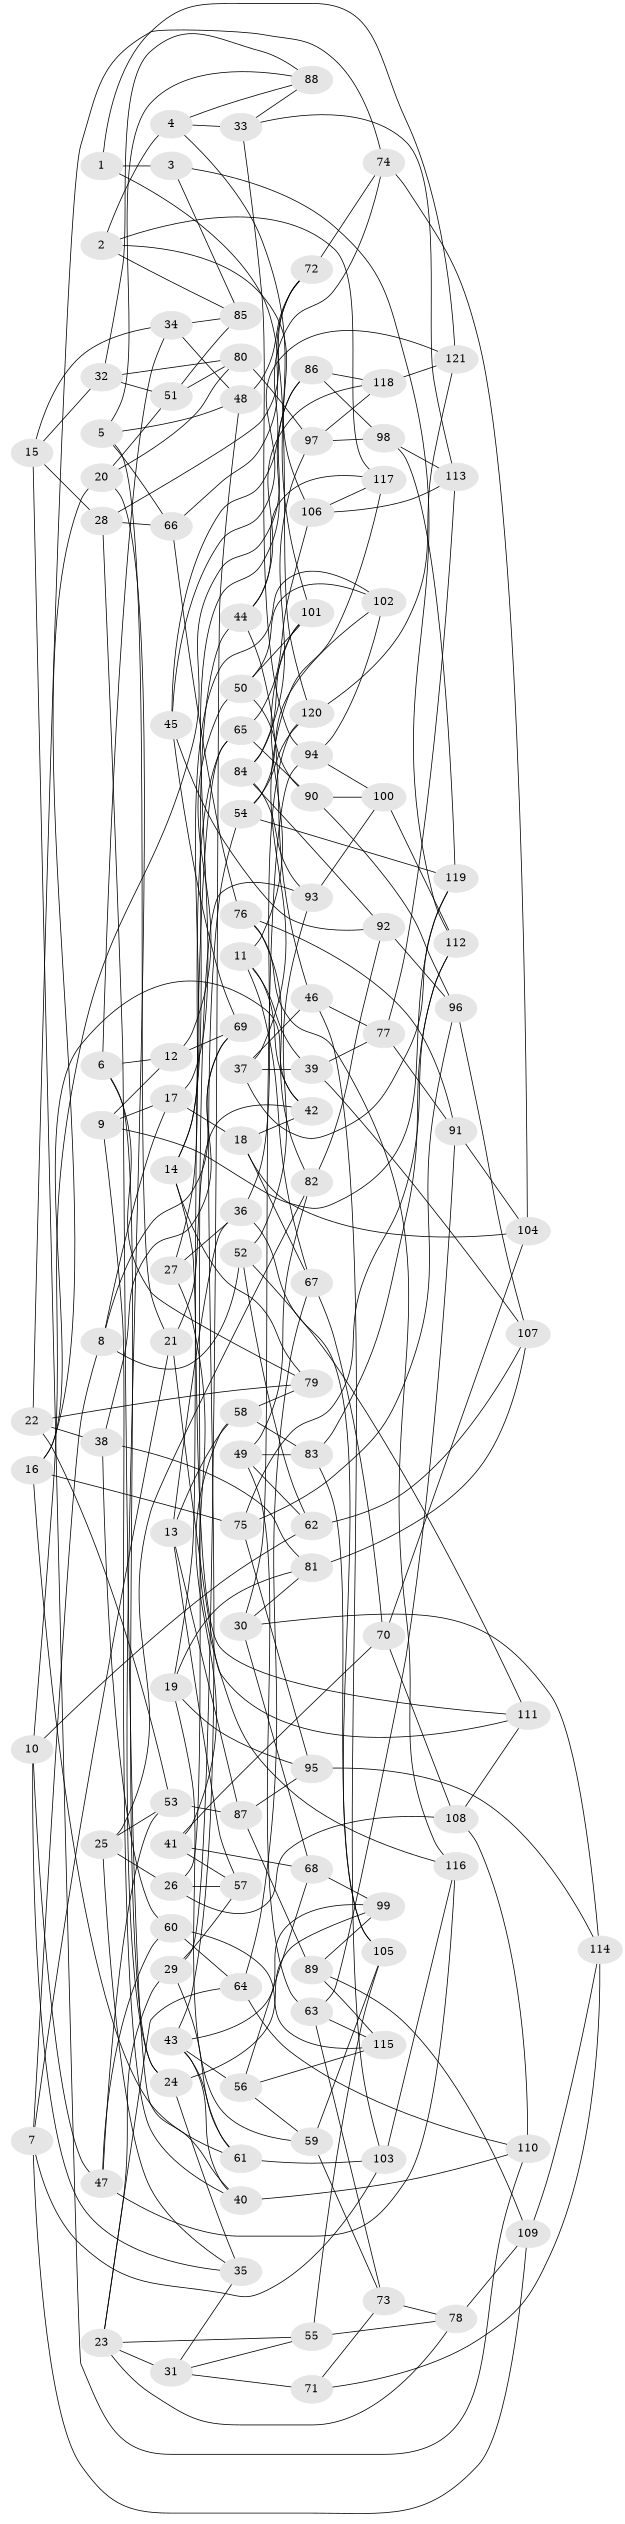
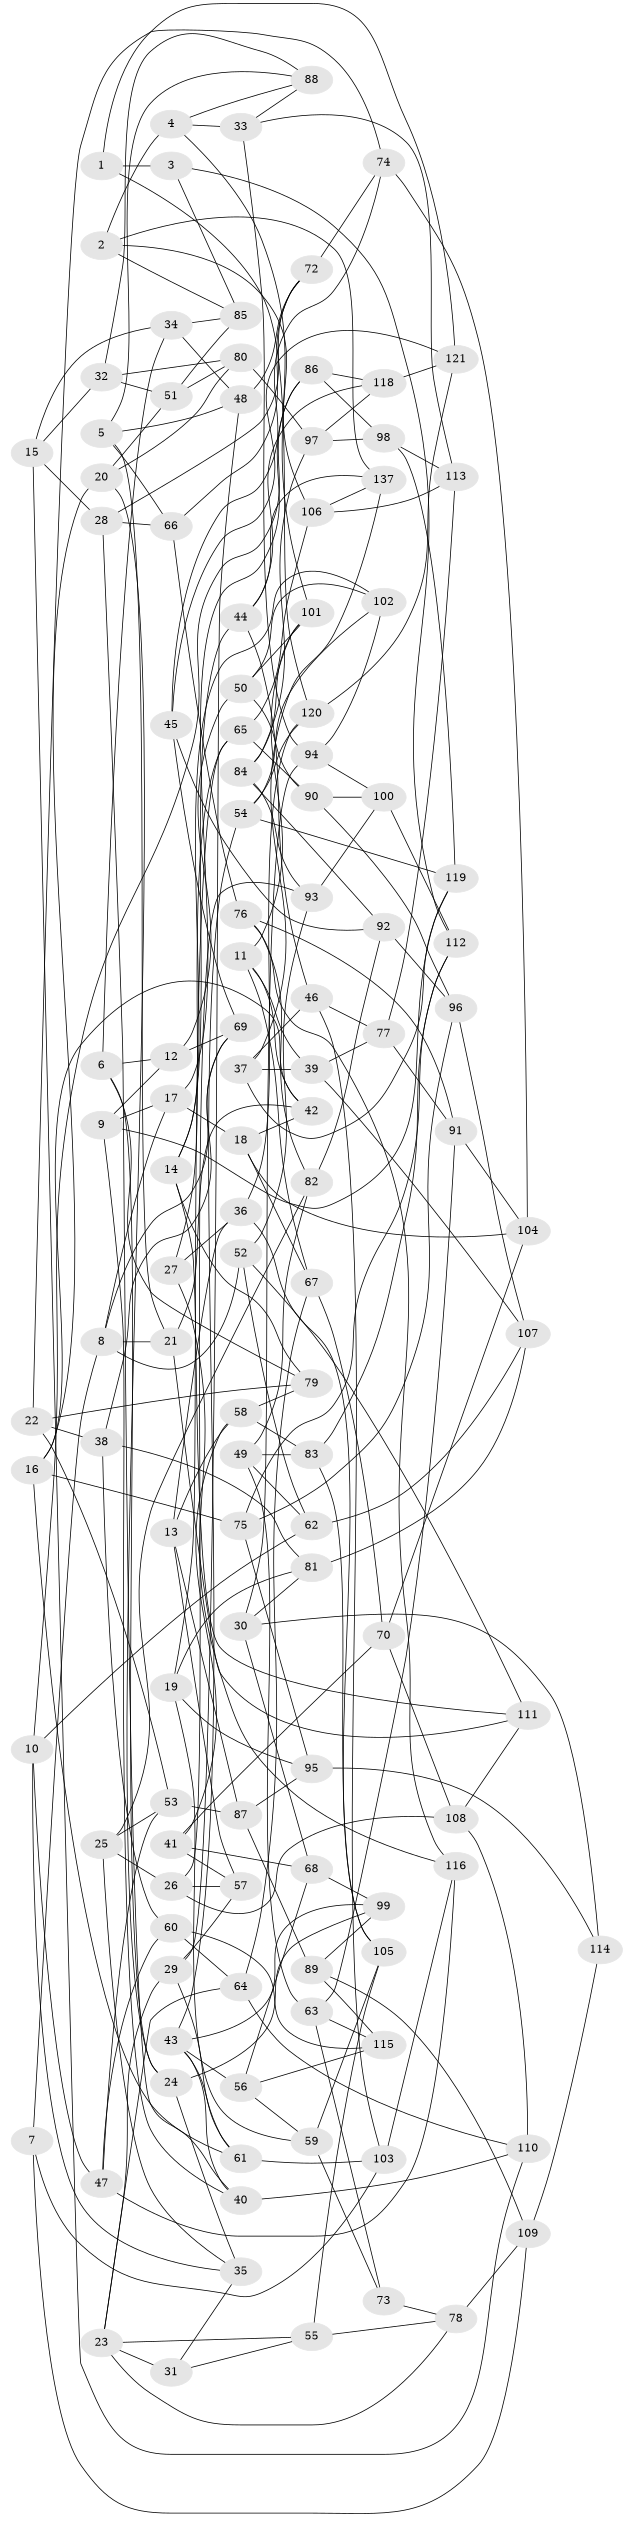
node "117": label "117" -> "137"
edge "21" -- "7": now "21" -- "8"
node "71": removed
